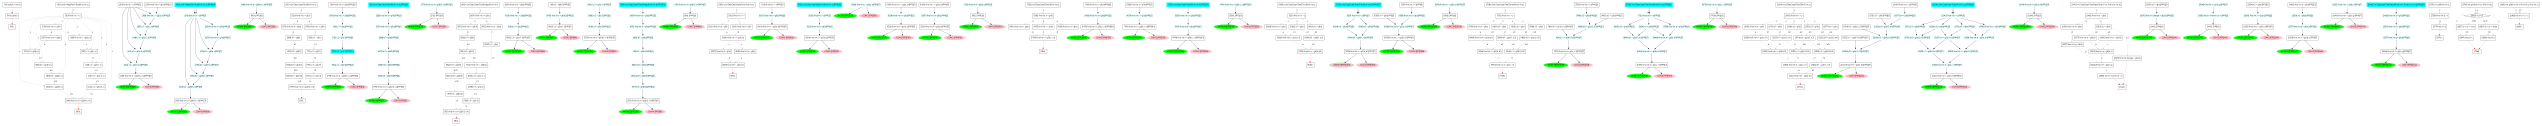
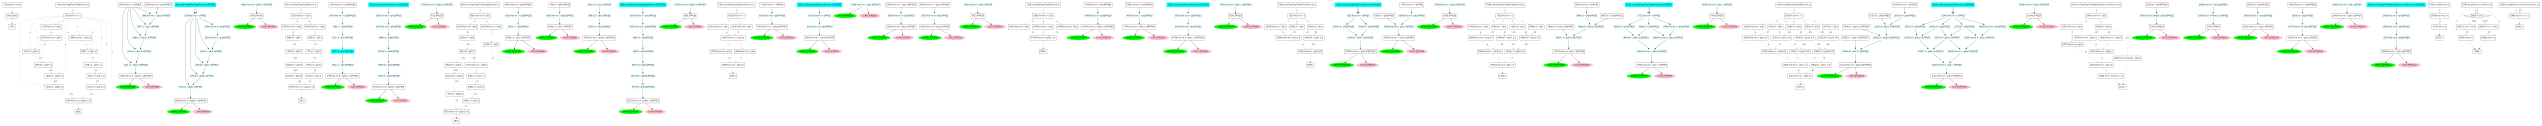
node "WORK 18[PP0]1508": fillcolor pink -> green
